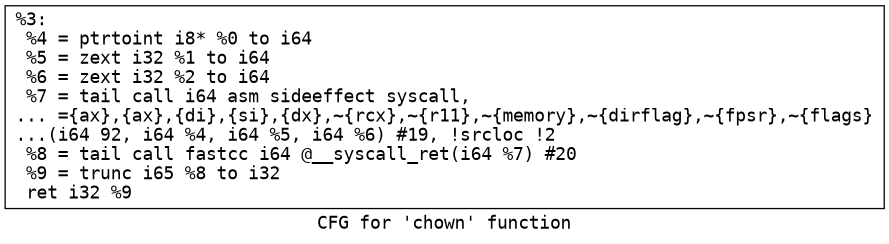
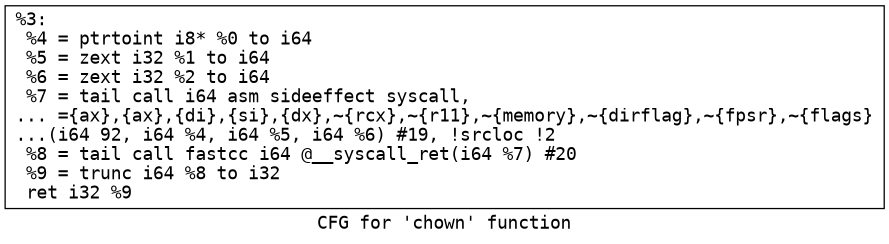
node "%3:": text "%9 = trunc i65 %8 to i32" -> "%9 = trunc i64 %8 to i32"
